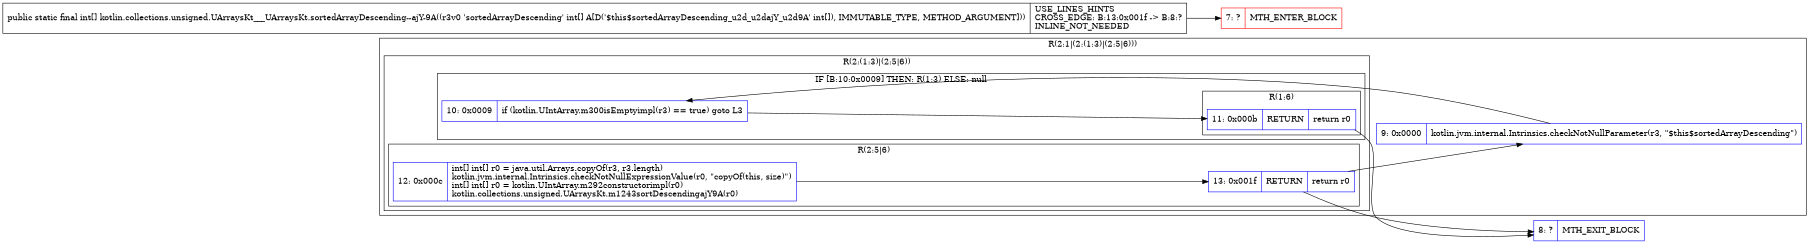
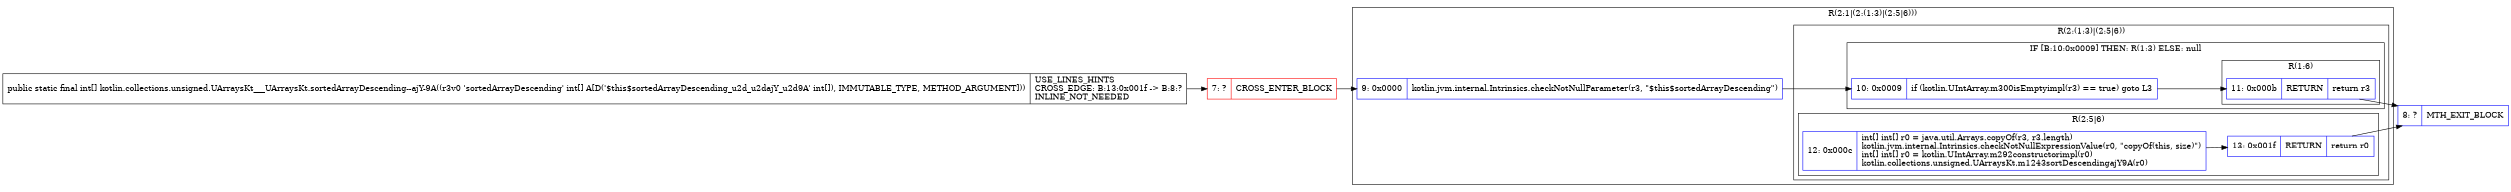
node "7: ?": text "MTH_ENTER_BLOCK" -> "CROSS_ENTER_BLOCK"
node "11: 0x000b": text "return r0" -> "return r3"
edge "13: 0x001f" -> "9: 0x0000": now "7: ?" -> "9: 0x0000"
